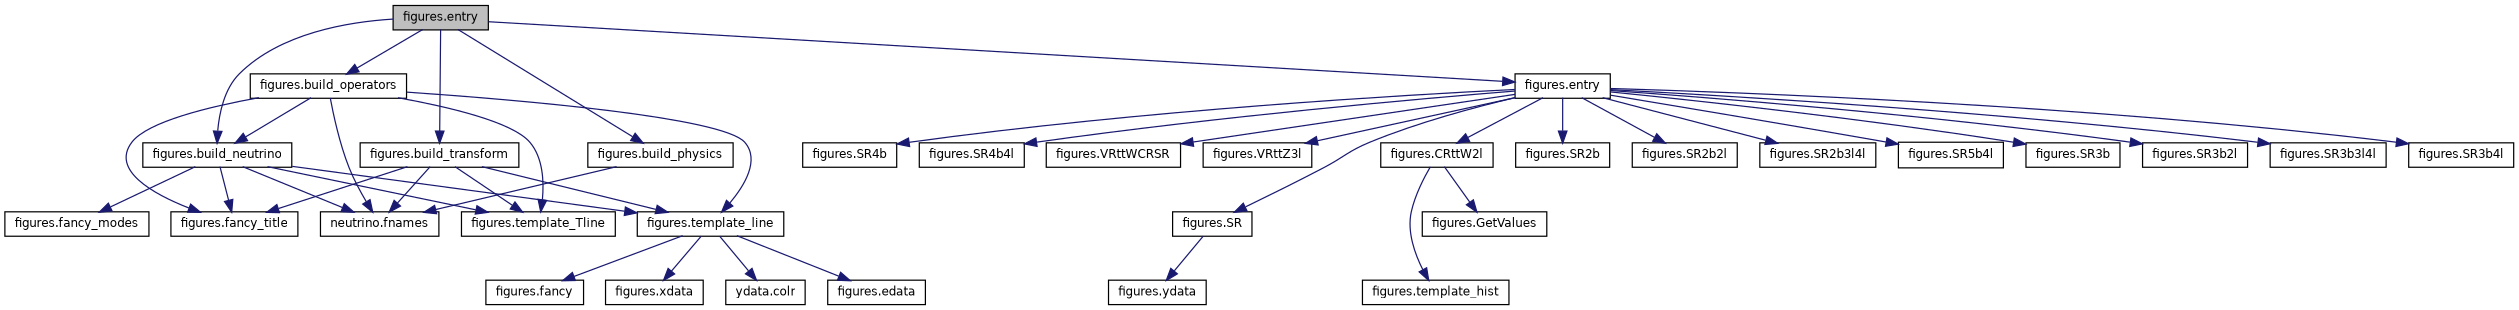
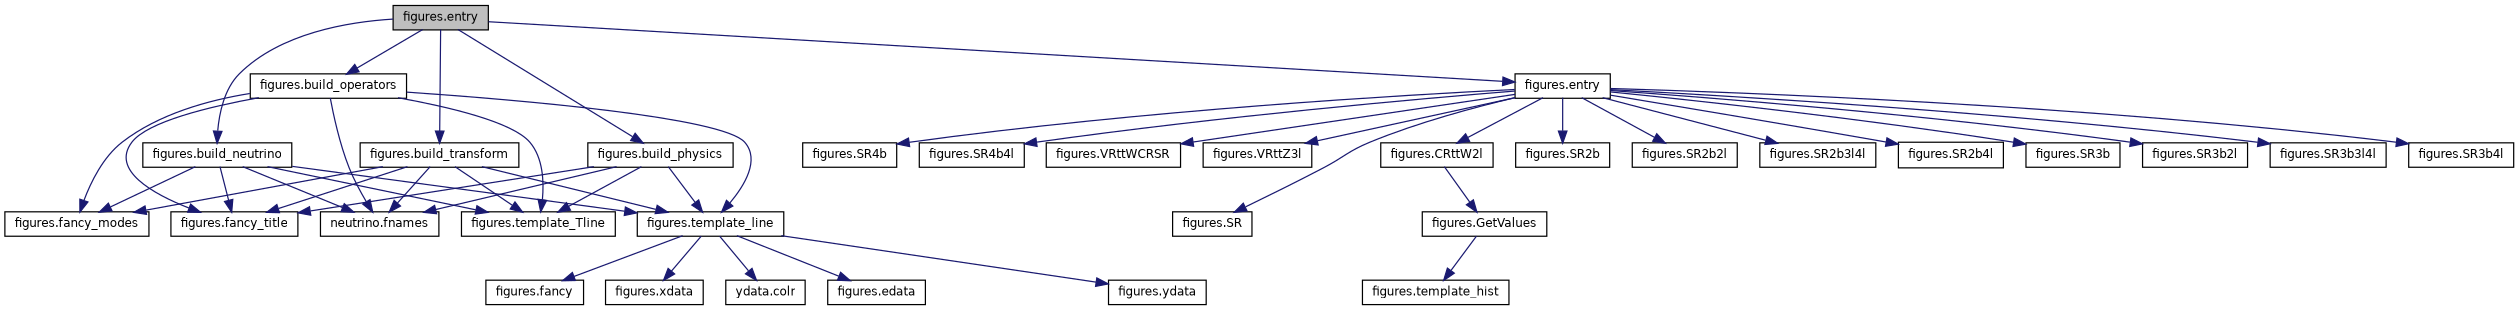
edge "figures.build_operators" -> "figures.build_neutrino": now "figures.build_operators" -> "figures.fancy_modes"
node "figures.SR5b4l": label "figures.SR5b4l" -> "figures.SR2b4l"
edge "figures.build_physics" -> "figures.fancy_title": added
edge "figures.build_physics" -> "figures.template_line": added
edge "figures.build_physics" -> "figures.template_Tline": added
edge "figures.build_transform" -> "figures.fancy_modes": added
edge "figures.CRttW2l" -> "figures.template_hist": now "figures.GetValues" -> "figures.template_hist"
edge "figures.SR" -> "figures.ydata": now "figures.template_line" -> "figures.ydata"
